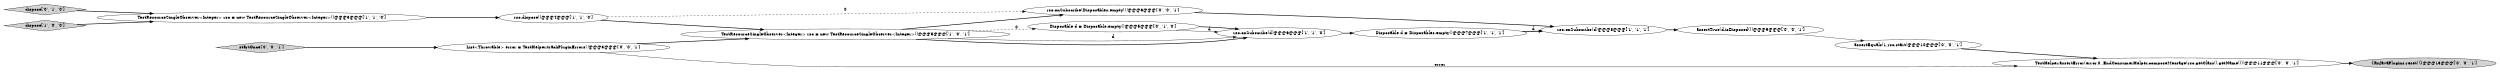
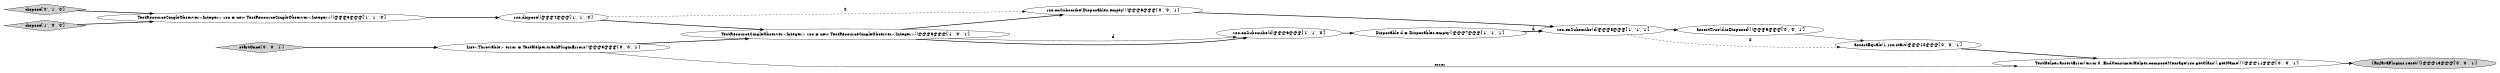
node "Disposable d = Disposable.empty()@@@5@@@['0', '1', '0']": removed
edge "rso.onSubscribe(d)@@@8@@@['1', '1', '1']" -> "assertEquals(1,rso.start)@@@10@@@['0', '0', '1']": added, label "0"
